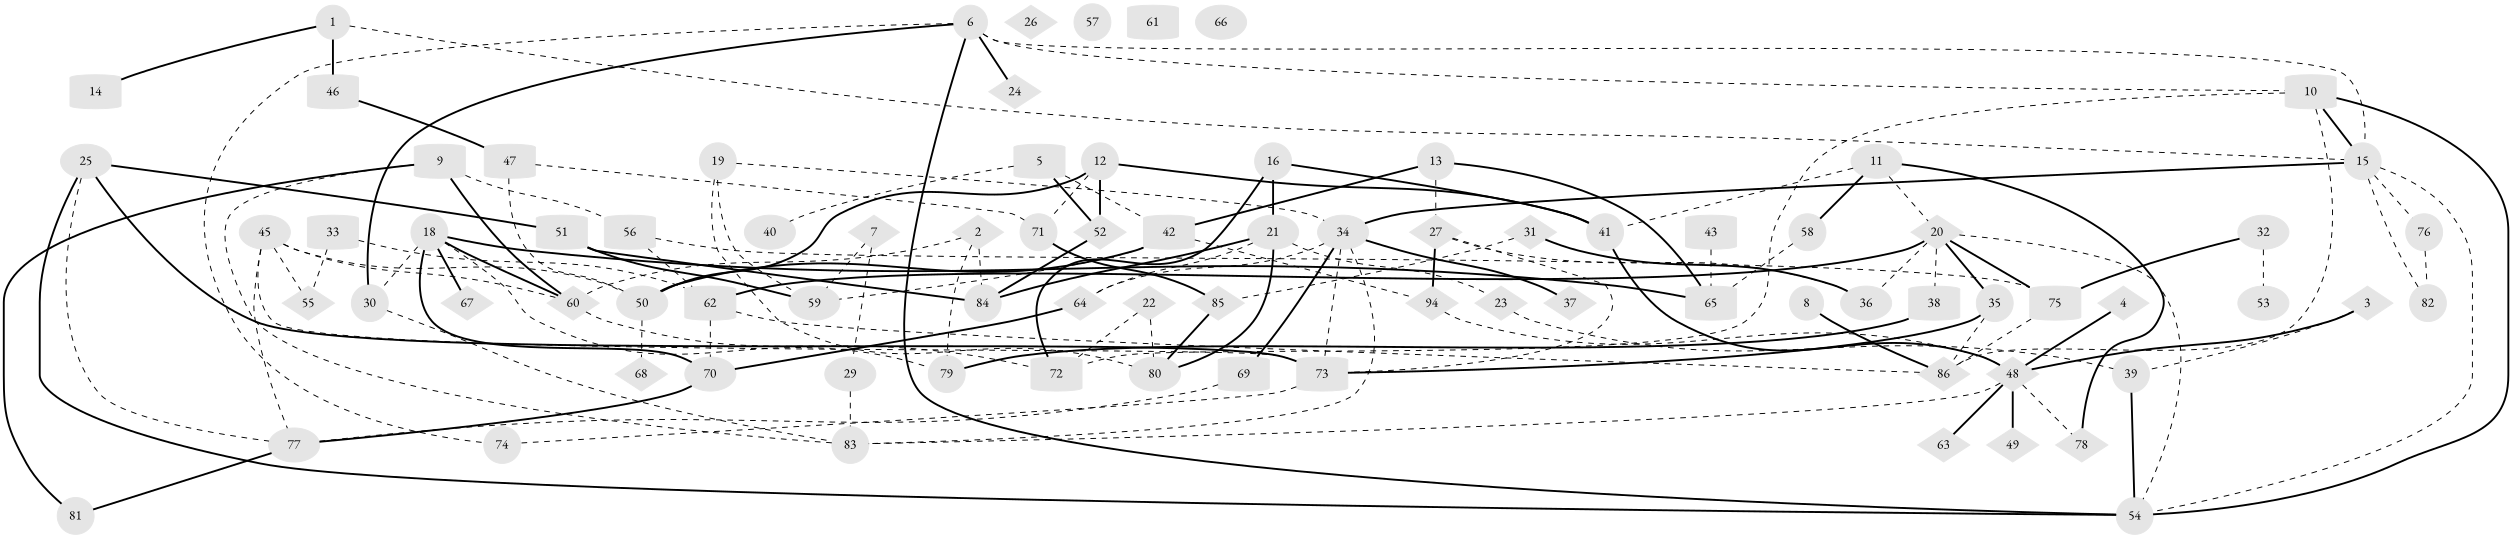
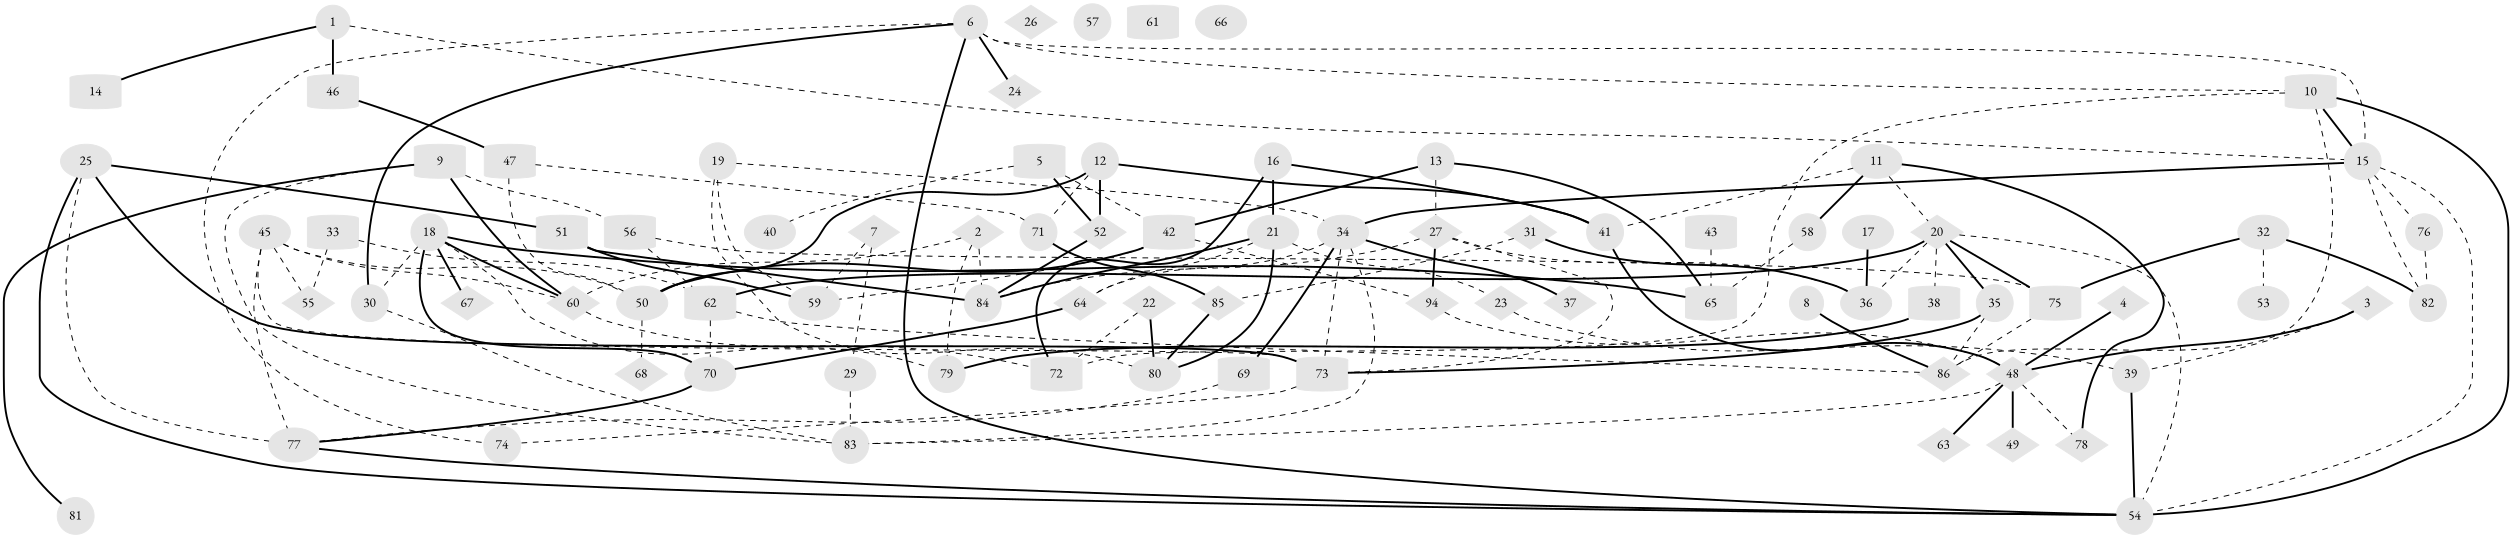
node "17": added
edge "32" -- "82": added
edge "27" -- "84": added
edge "22" -- "80": style dashed -> bold
edge "77" -- "81": now "77" -- "54"
